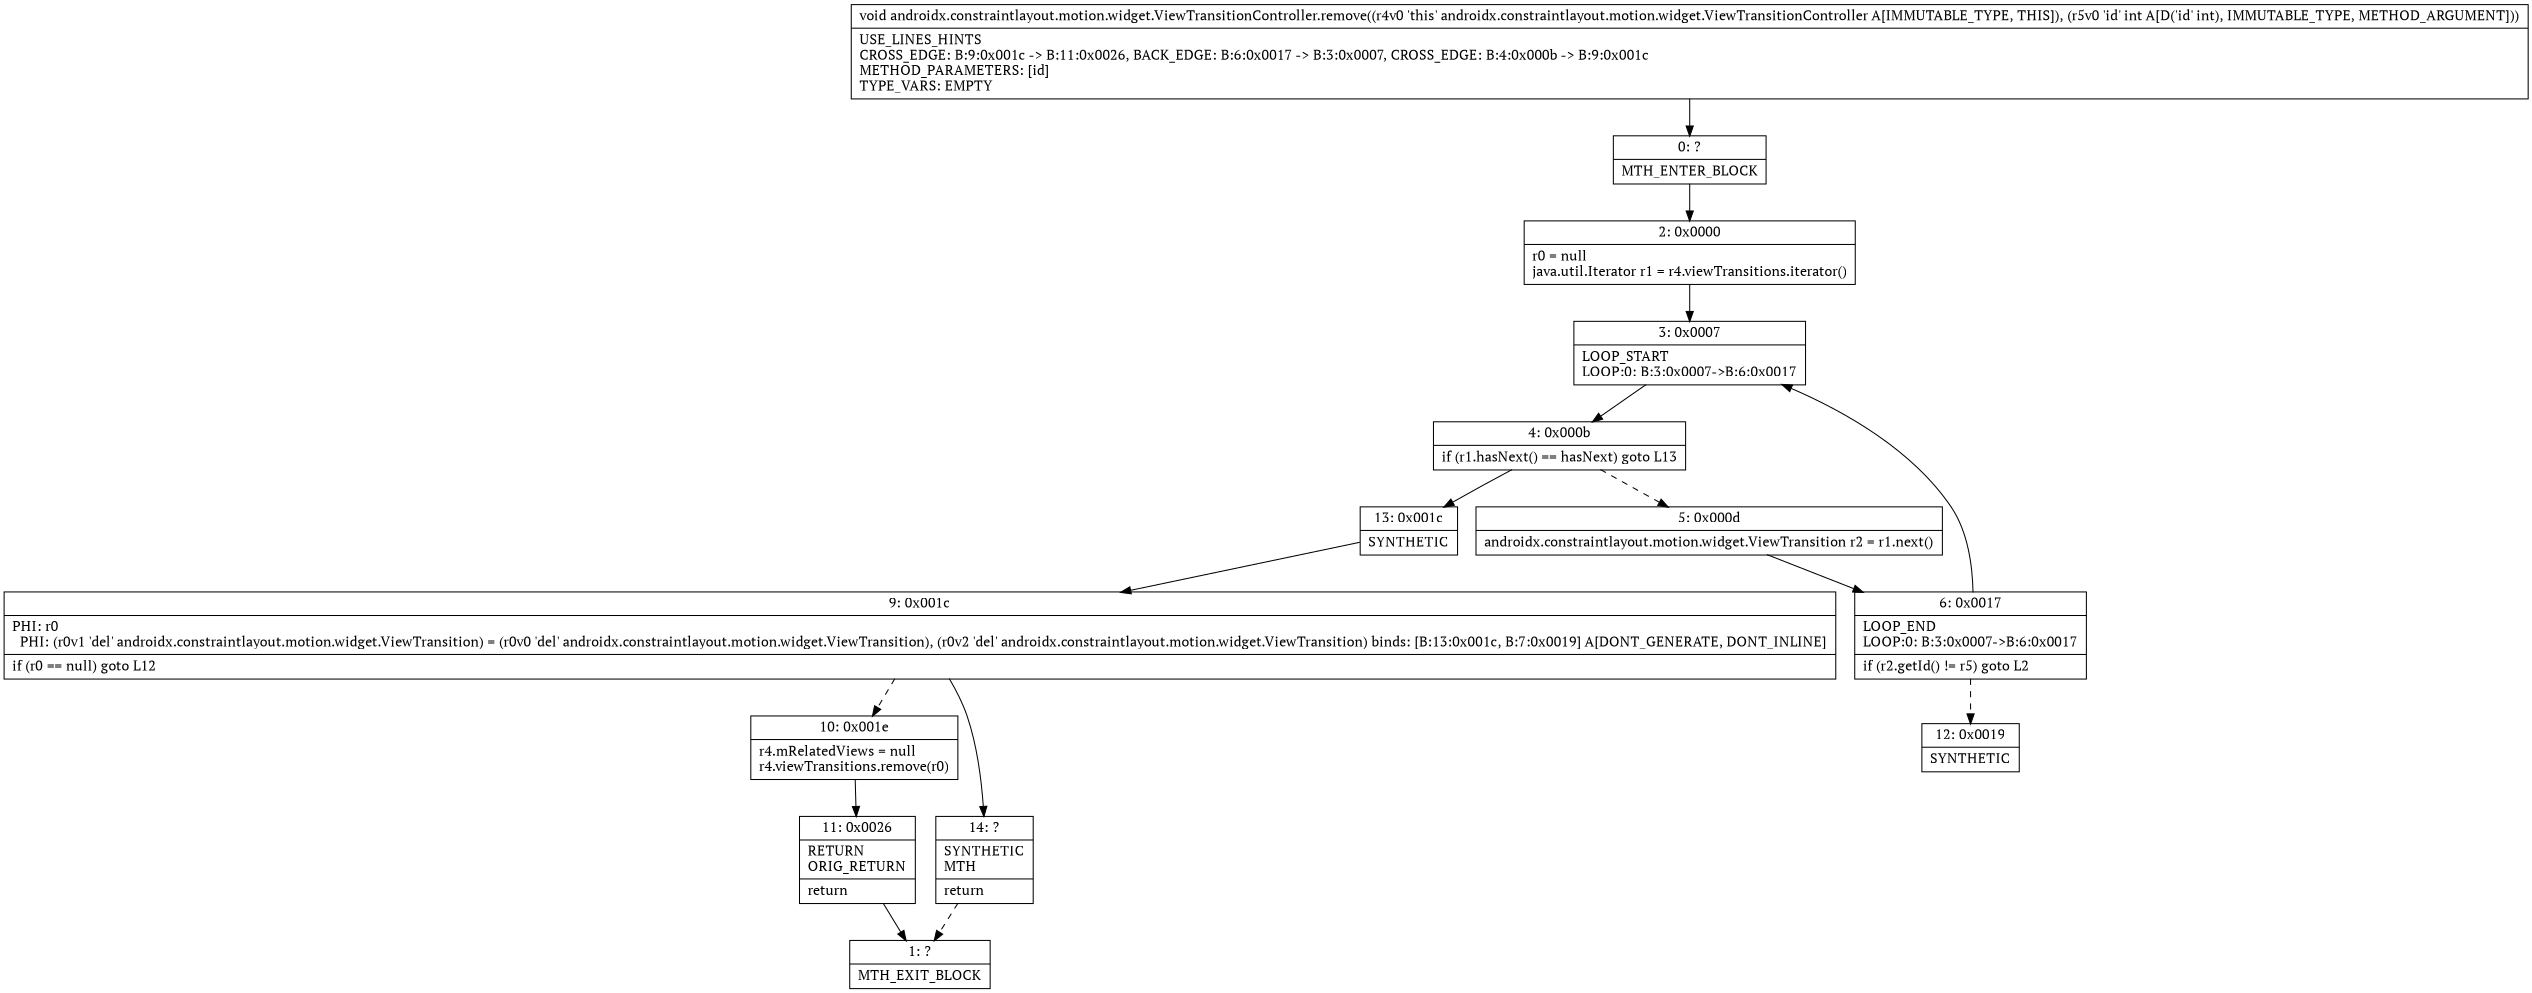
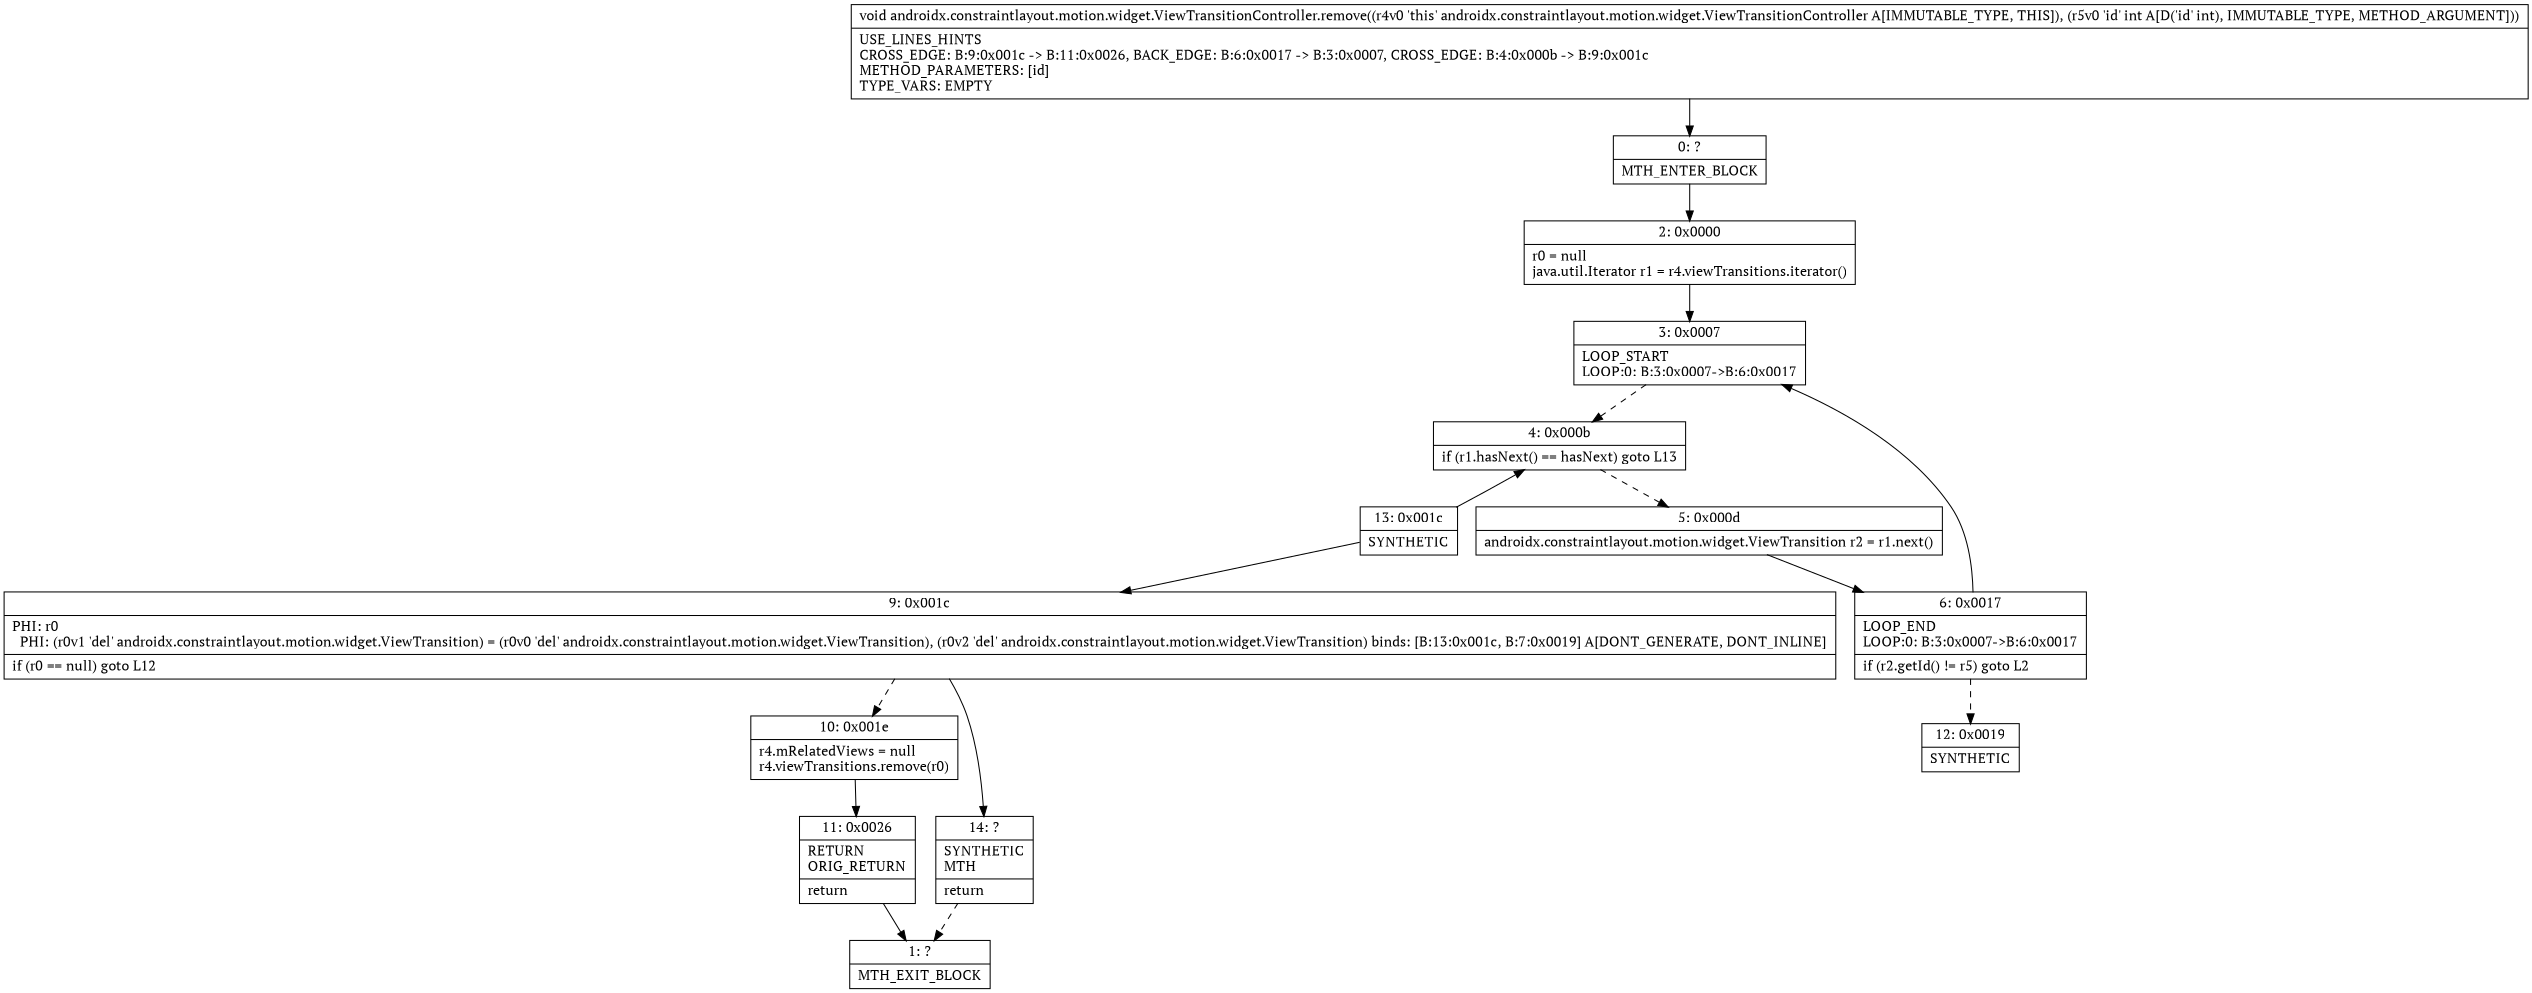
edge "3: 0x0007" -> "4: 0x000b": style solid -> dashed
edge "4: 0x000b" -> "13: 0x001c": reversed
